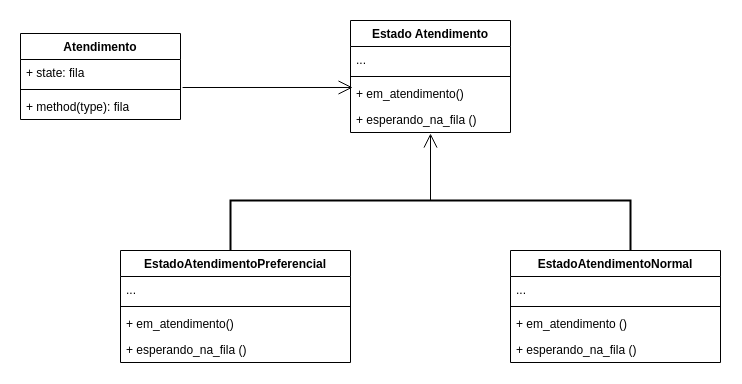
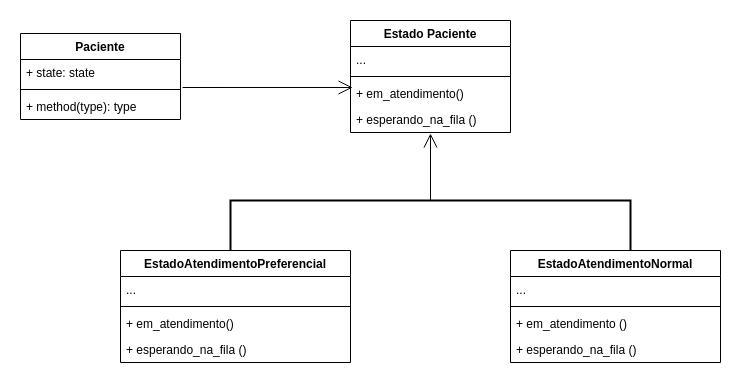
node "Estado Atendimento": label "Estado Atendimento" -> "Estado Paciente"
node "Atendimento": label "Atendimento" -> "Paciente"
node "+ state: fila": label "+ state: fila" -> "+ state: state"
node "+ method(type): fila": label "+ method(type): fila" -> "+ method(type): type"
